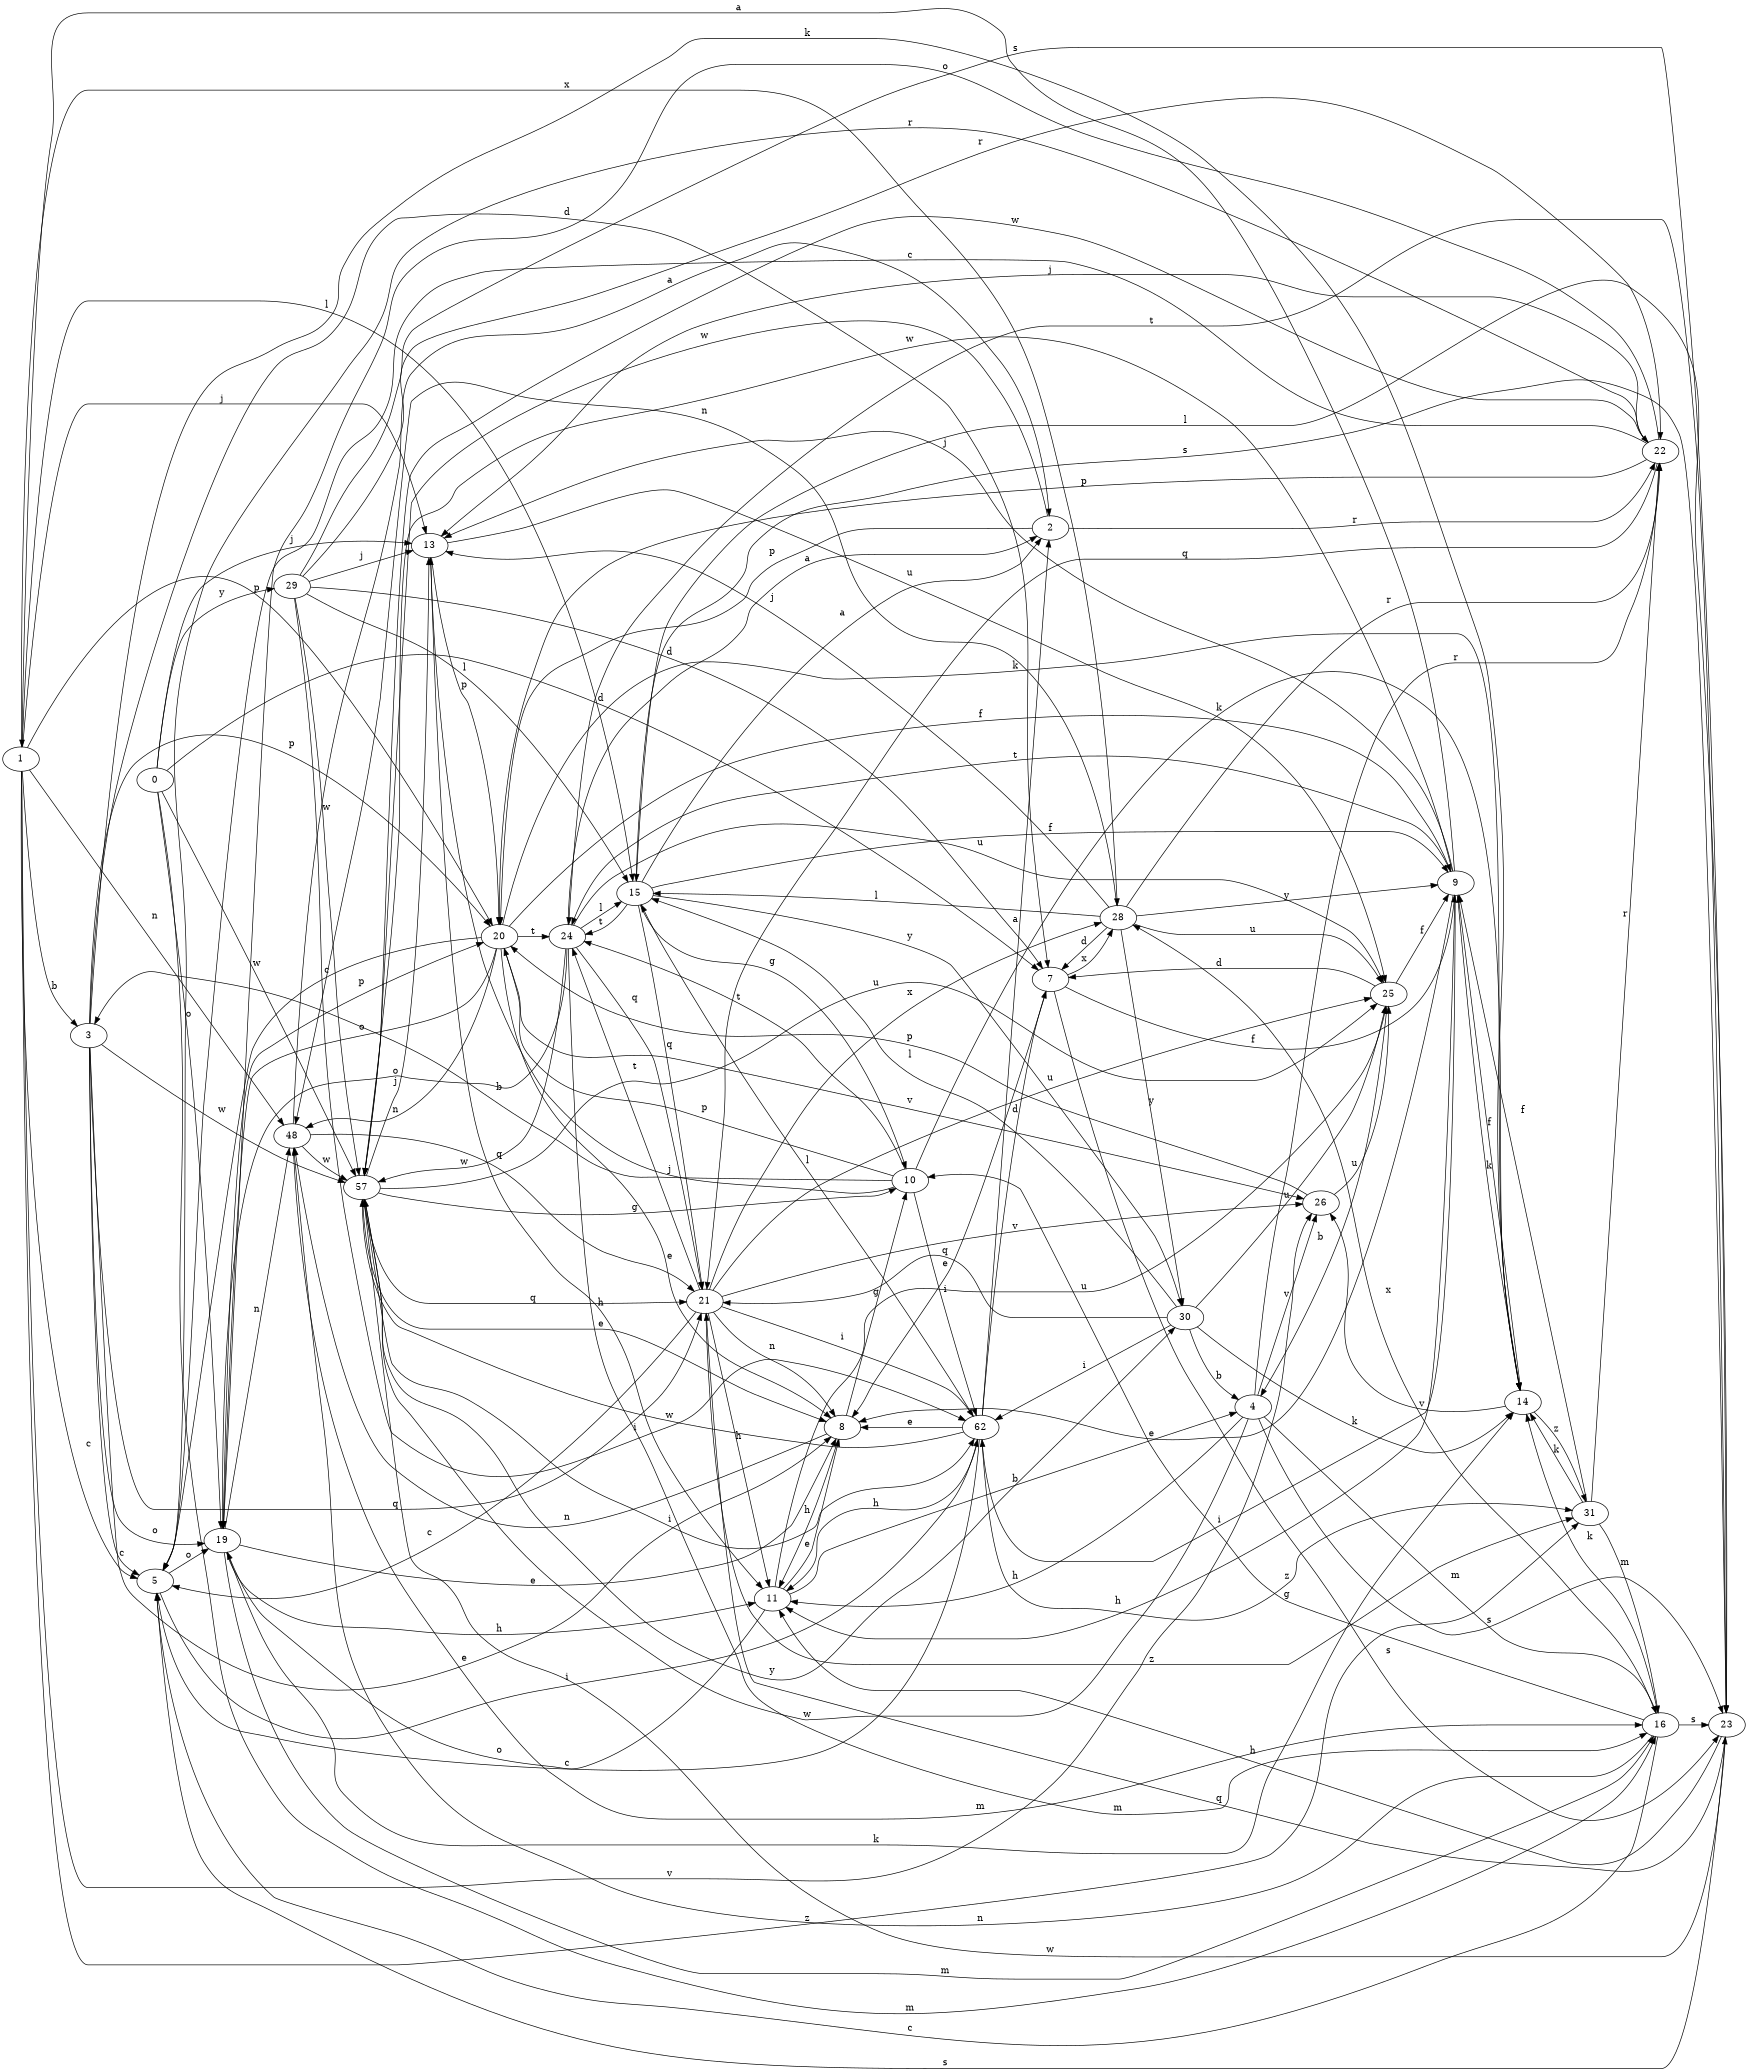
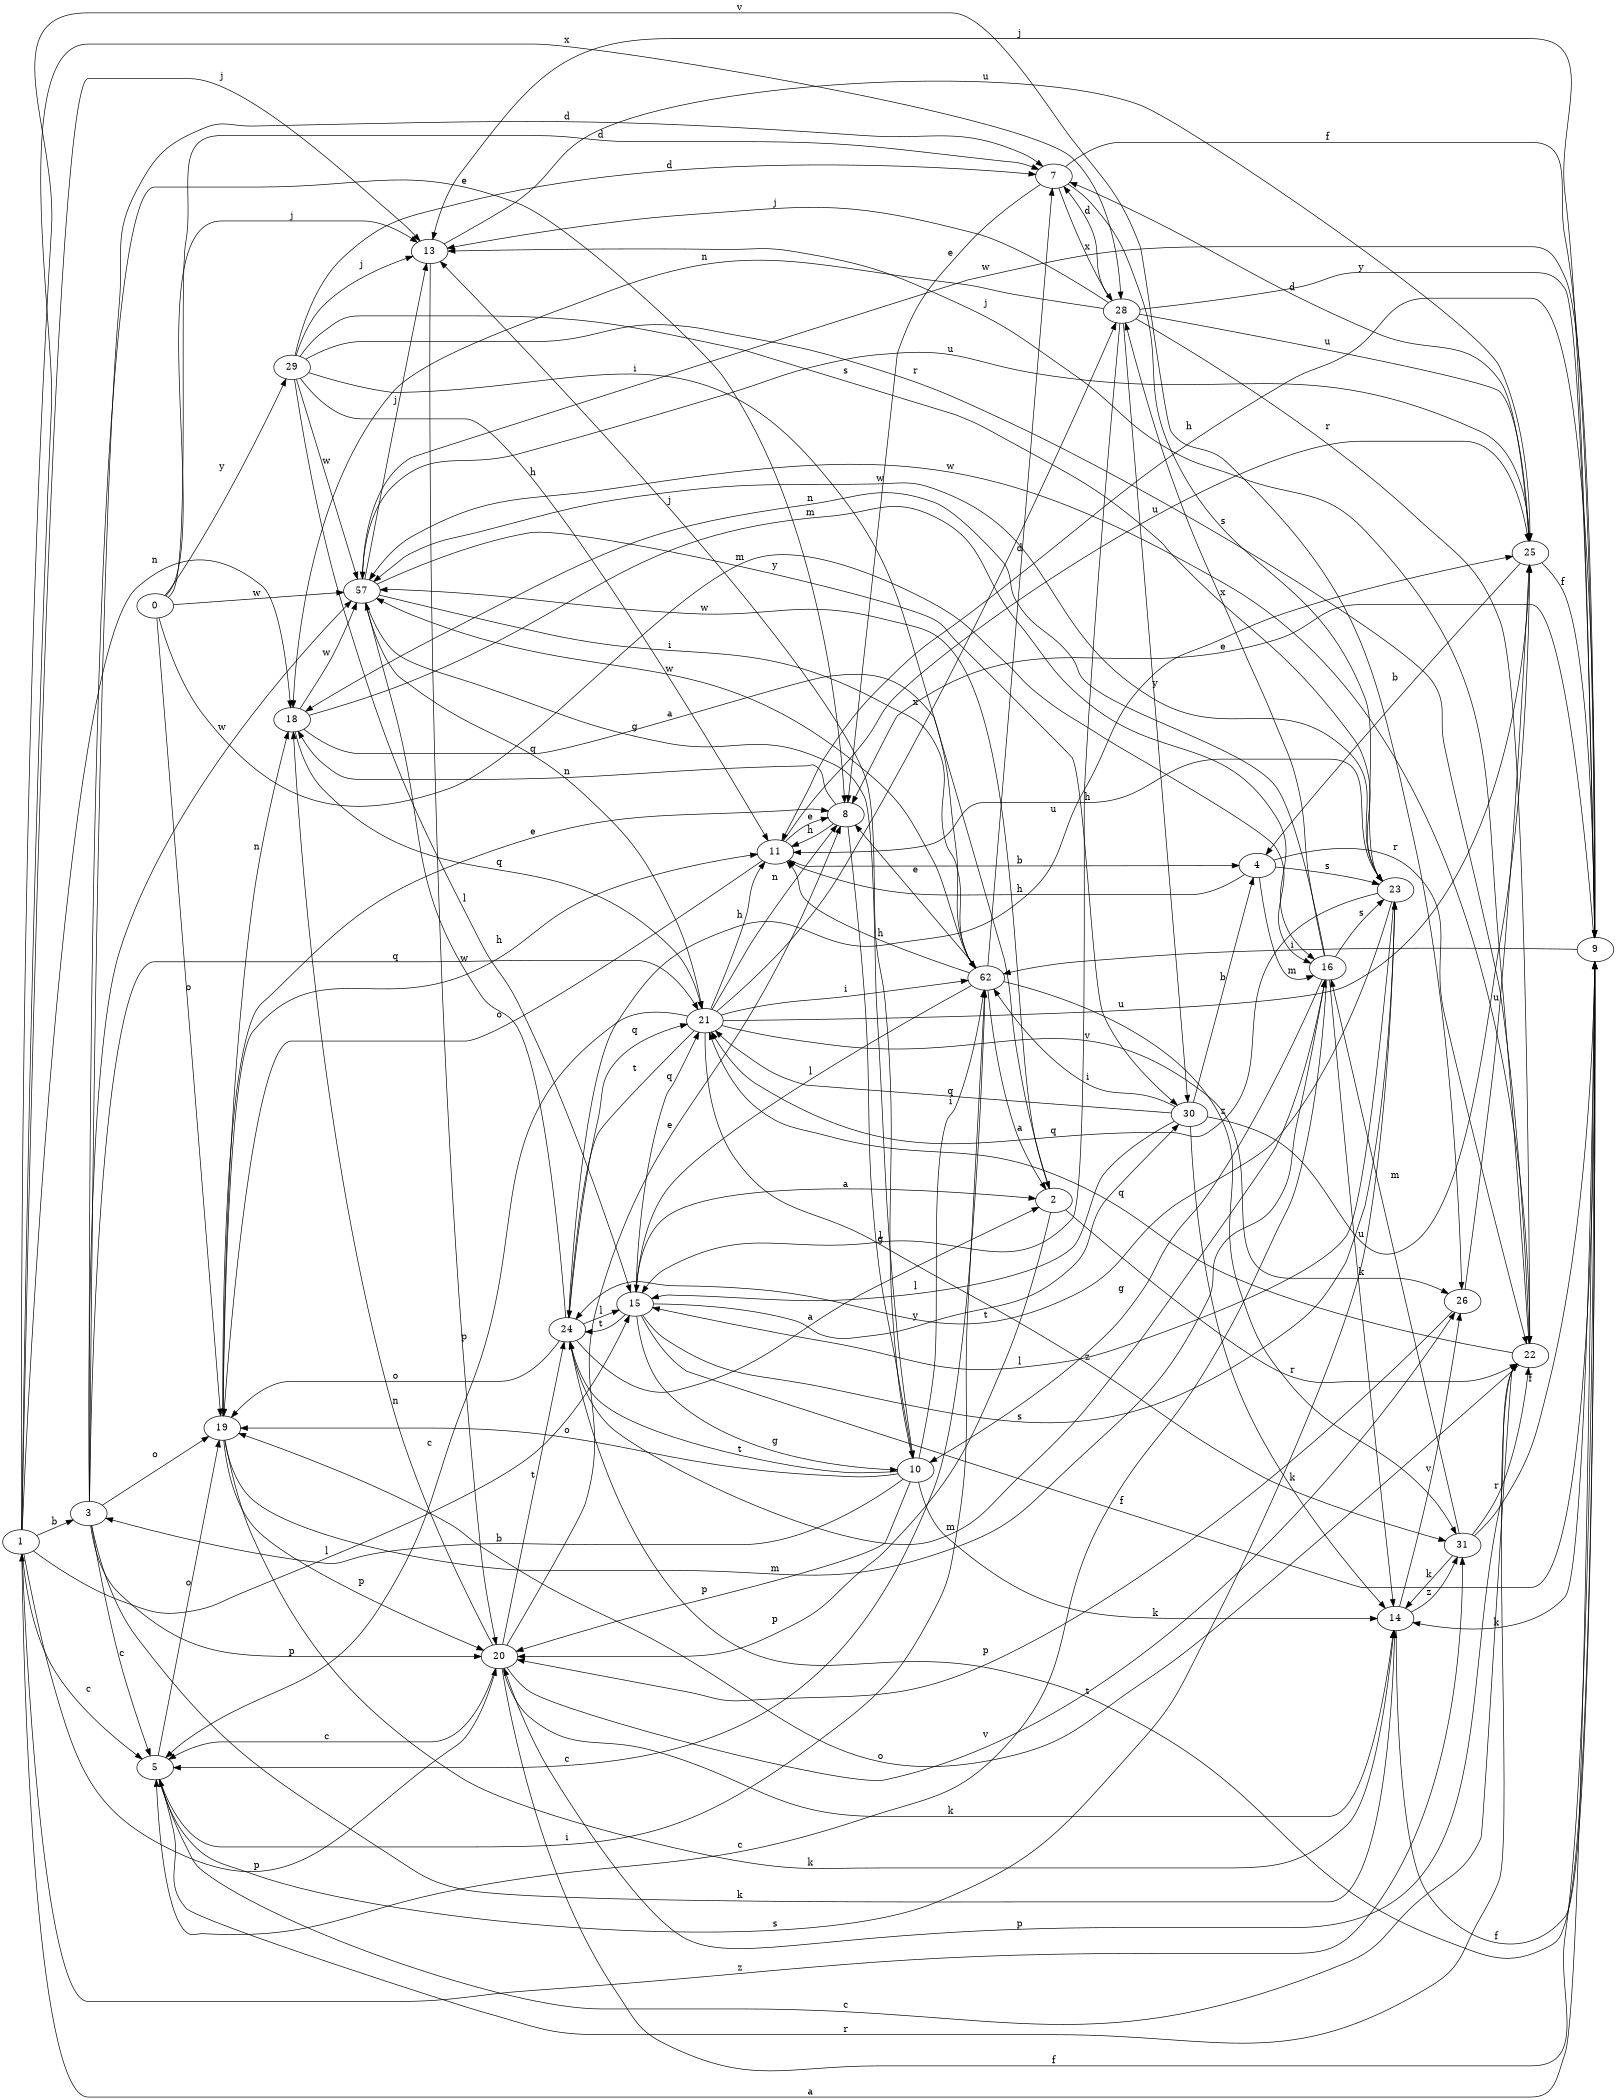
edge "20" -> "19": now "10" -> "19"
edge "13" -> "11": now "29" -> "11"
node "48": label "48" -> "18"
edge "4" -> "26": removed, label "v"
edge "57" -> "8": removed, label "e"
edge "4" -> "57": removed, label "w"
